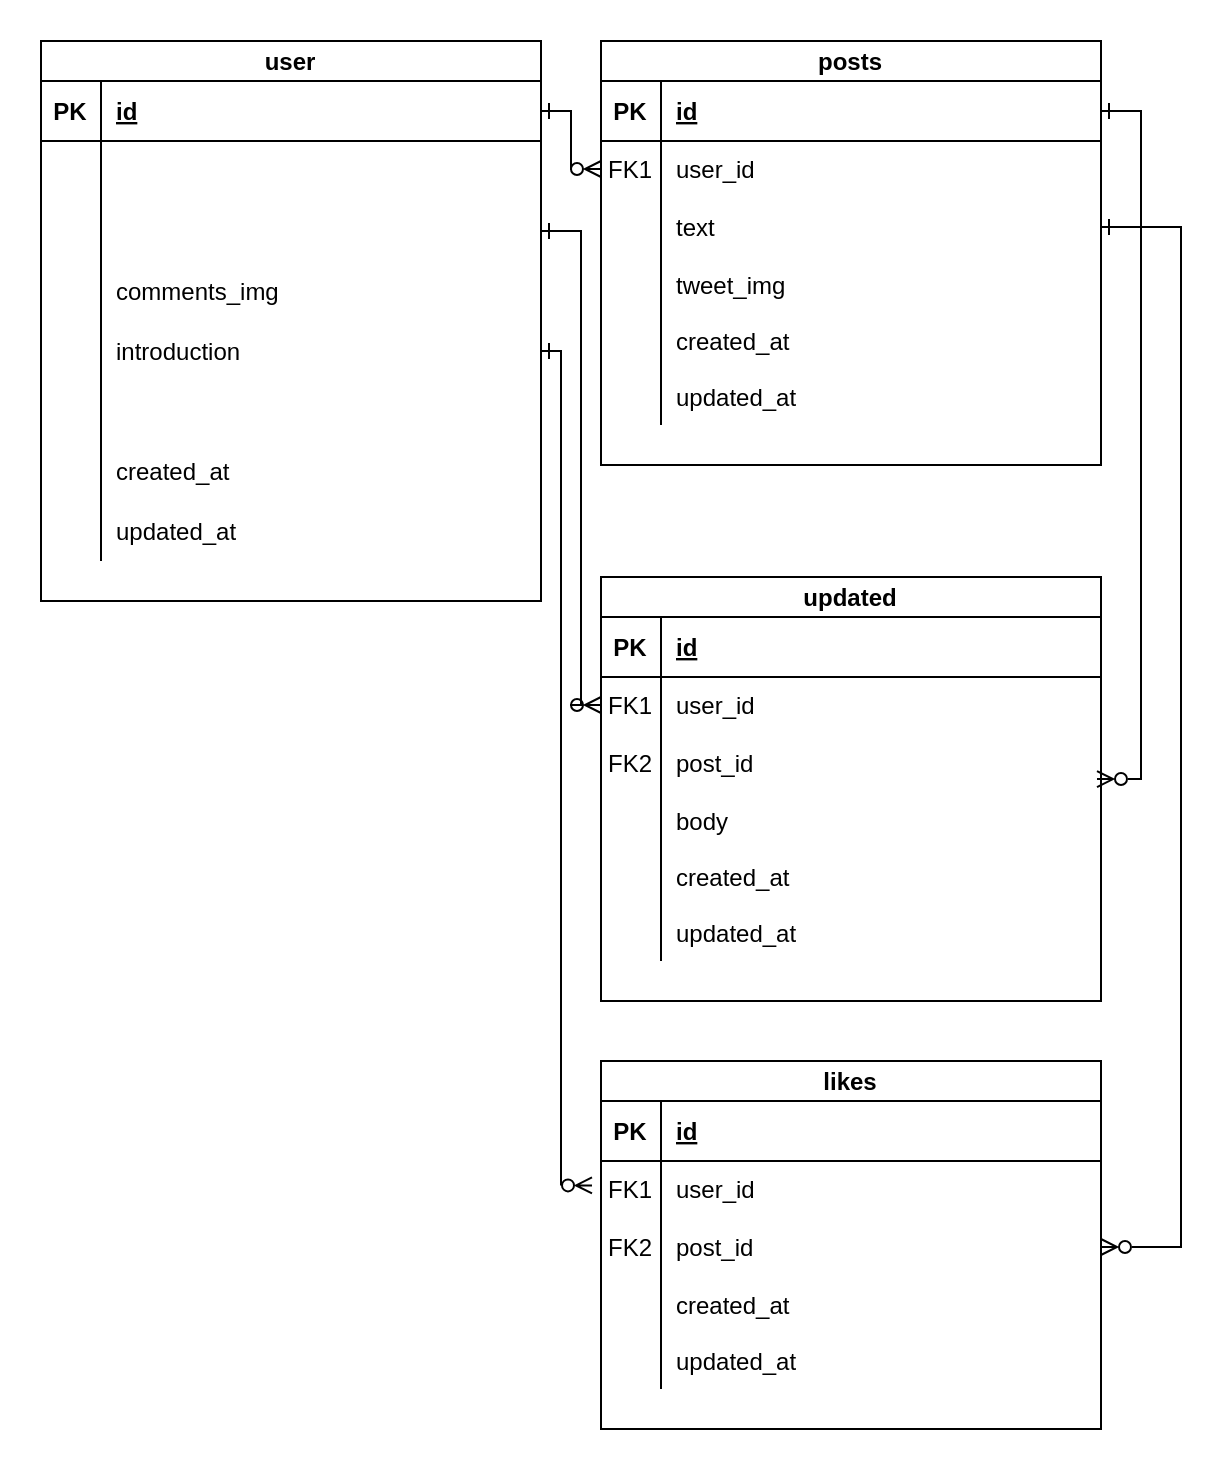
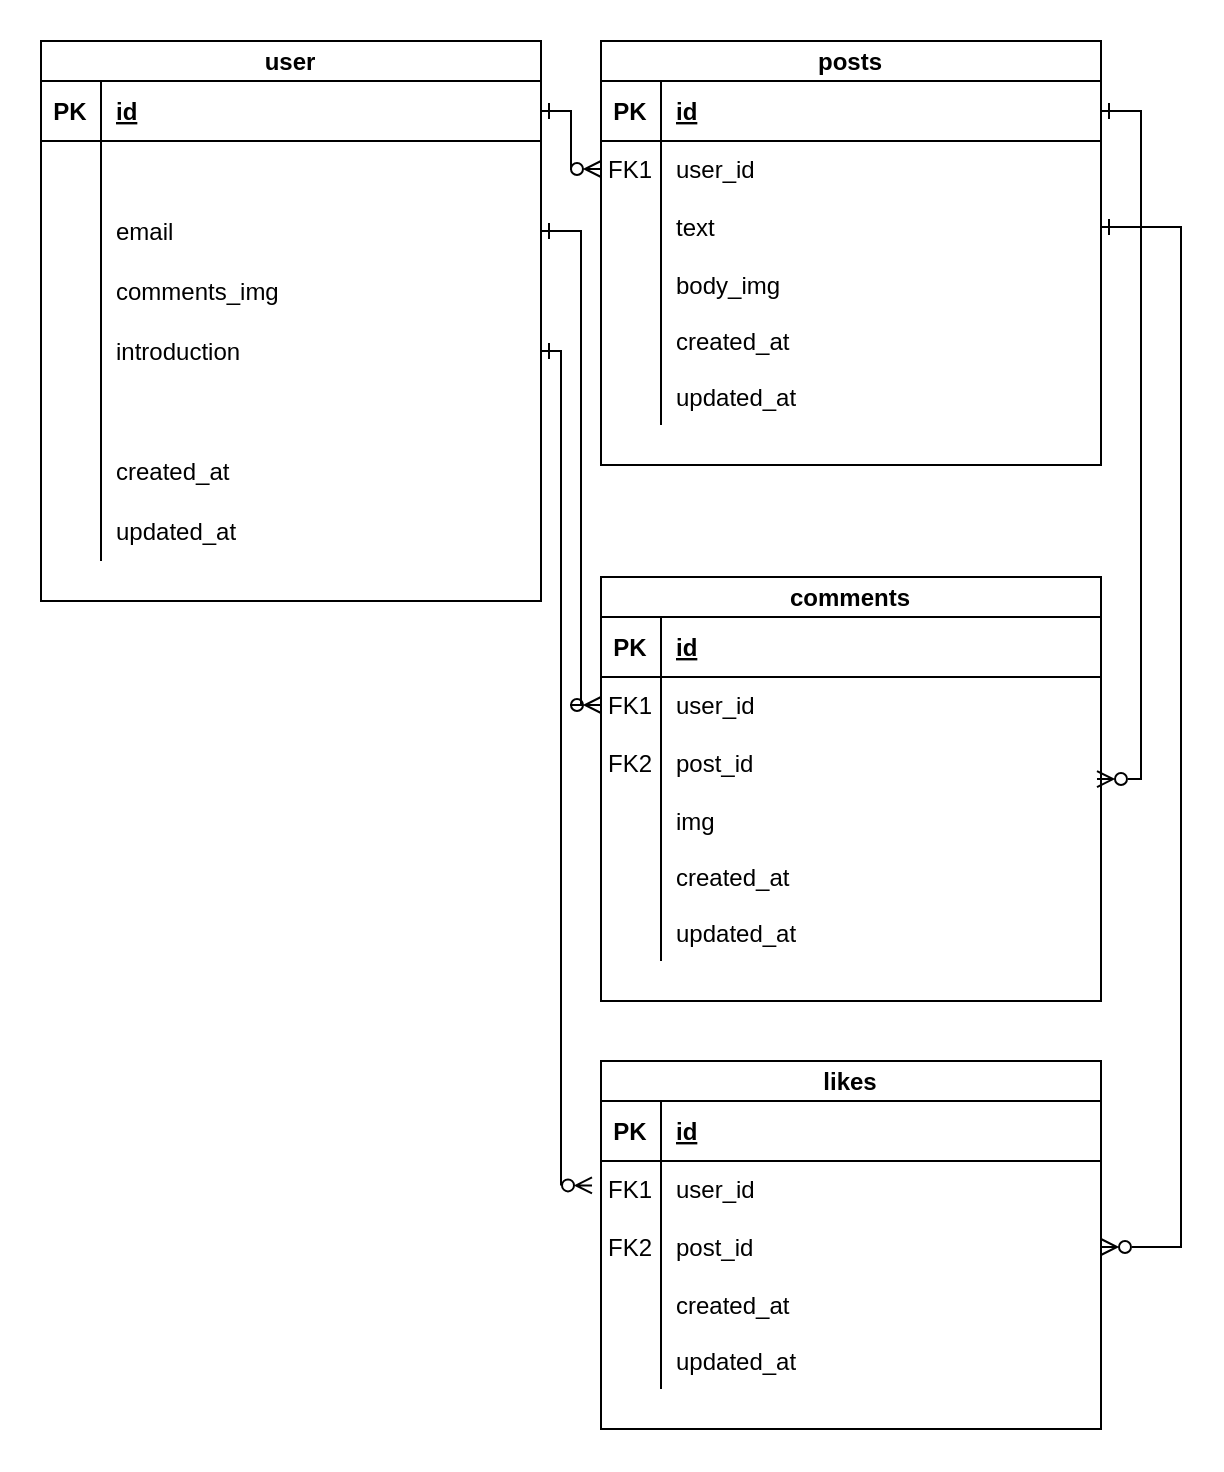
node "email": added
node "tweet_img": label "tweet_img" -> "body_img"
node "updated": label "updated" -> "comments"
node "body": label "body" -> "img"
